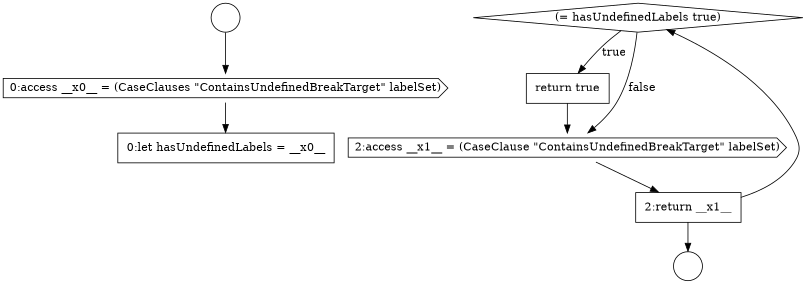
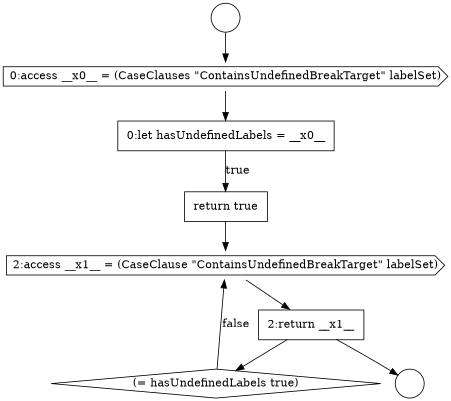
edge "(= hasUndefinedLabels true)" -> "return true": now "0:let hasUndefinedLabels = __x0__" -> "return true"
